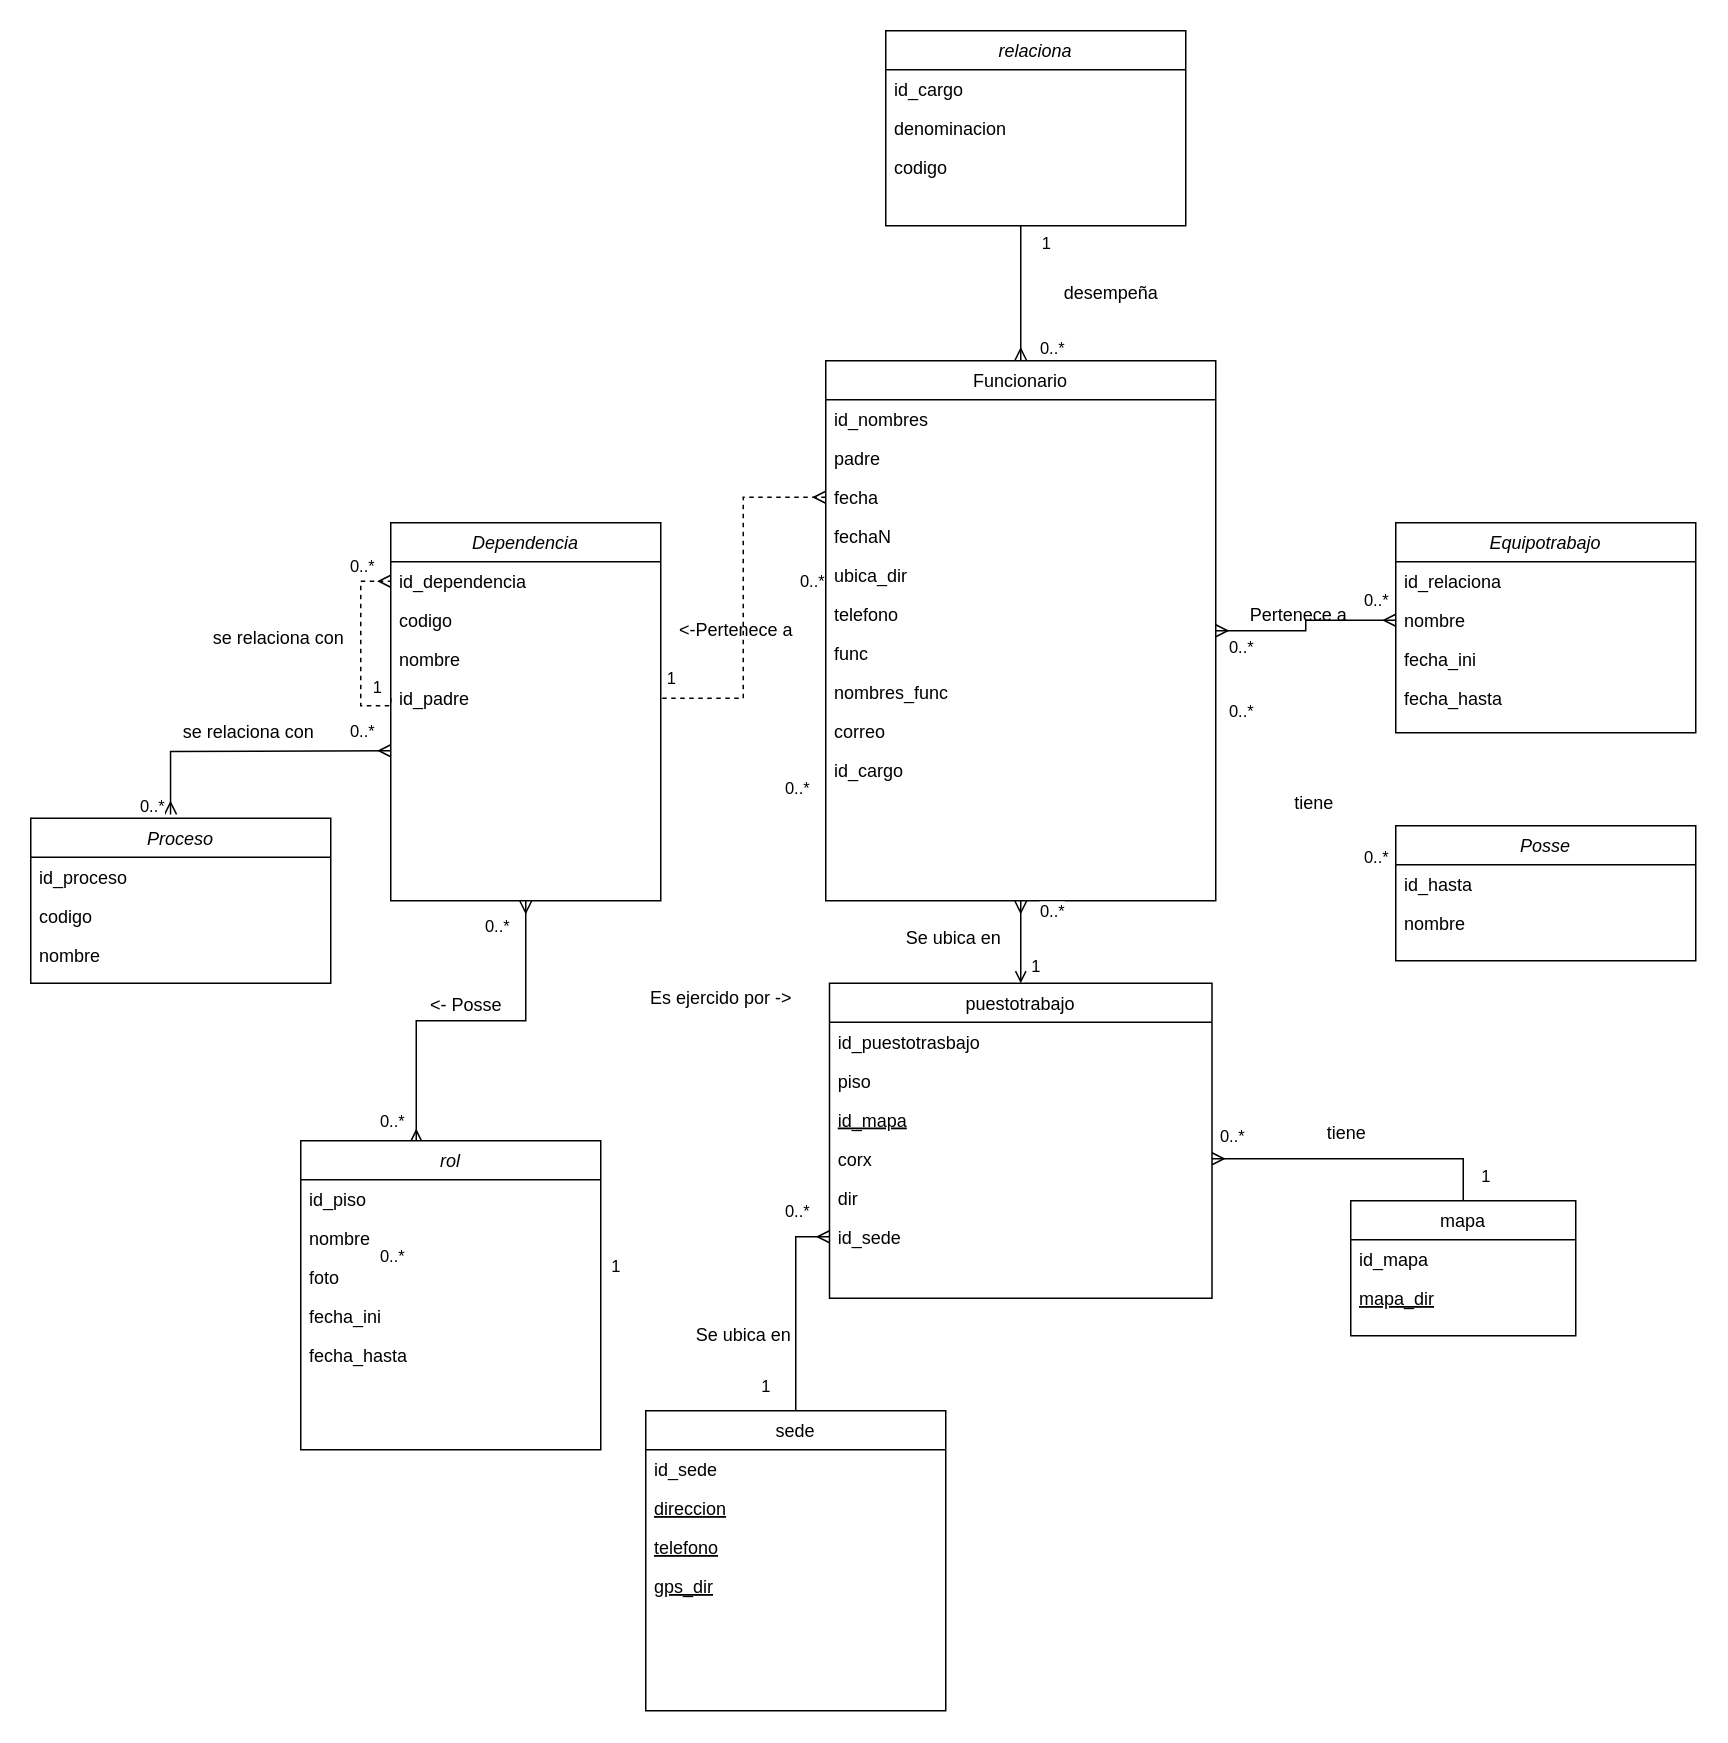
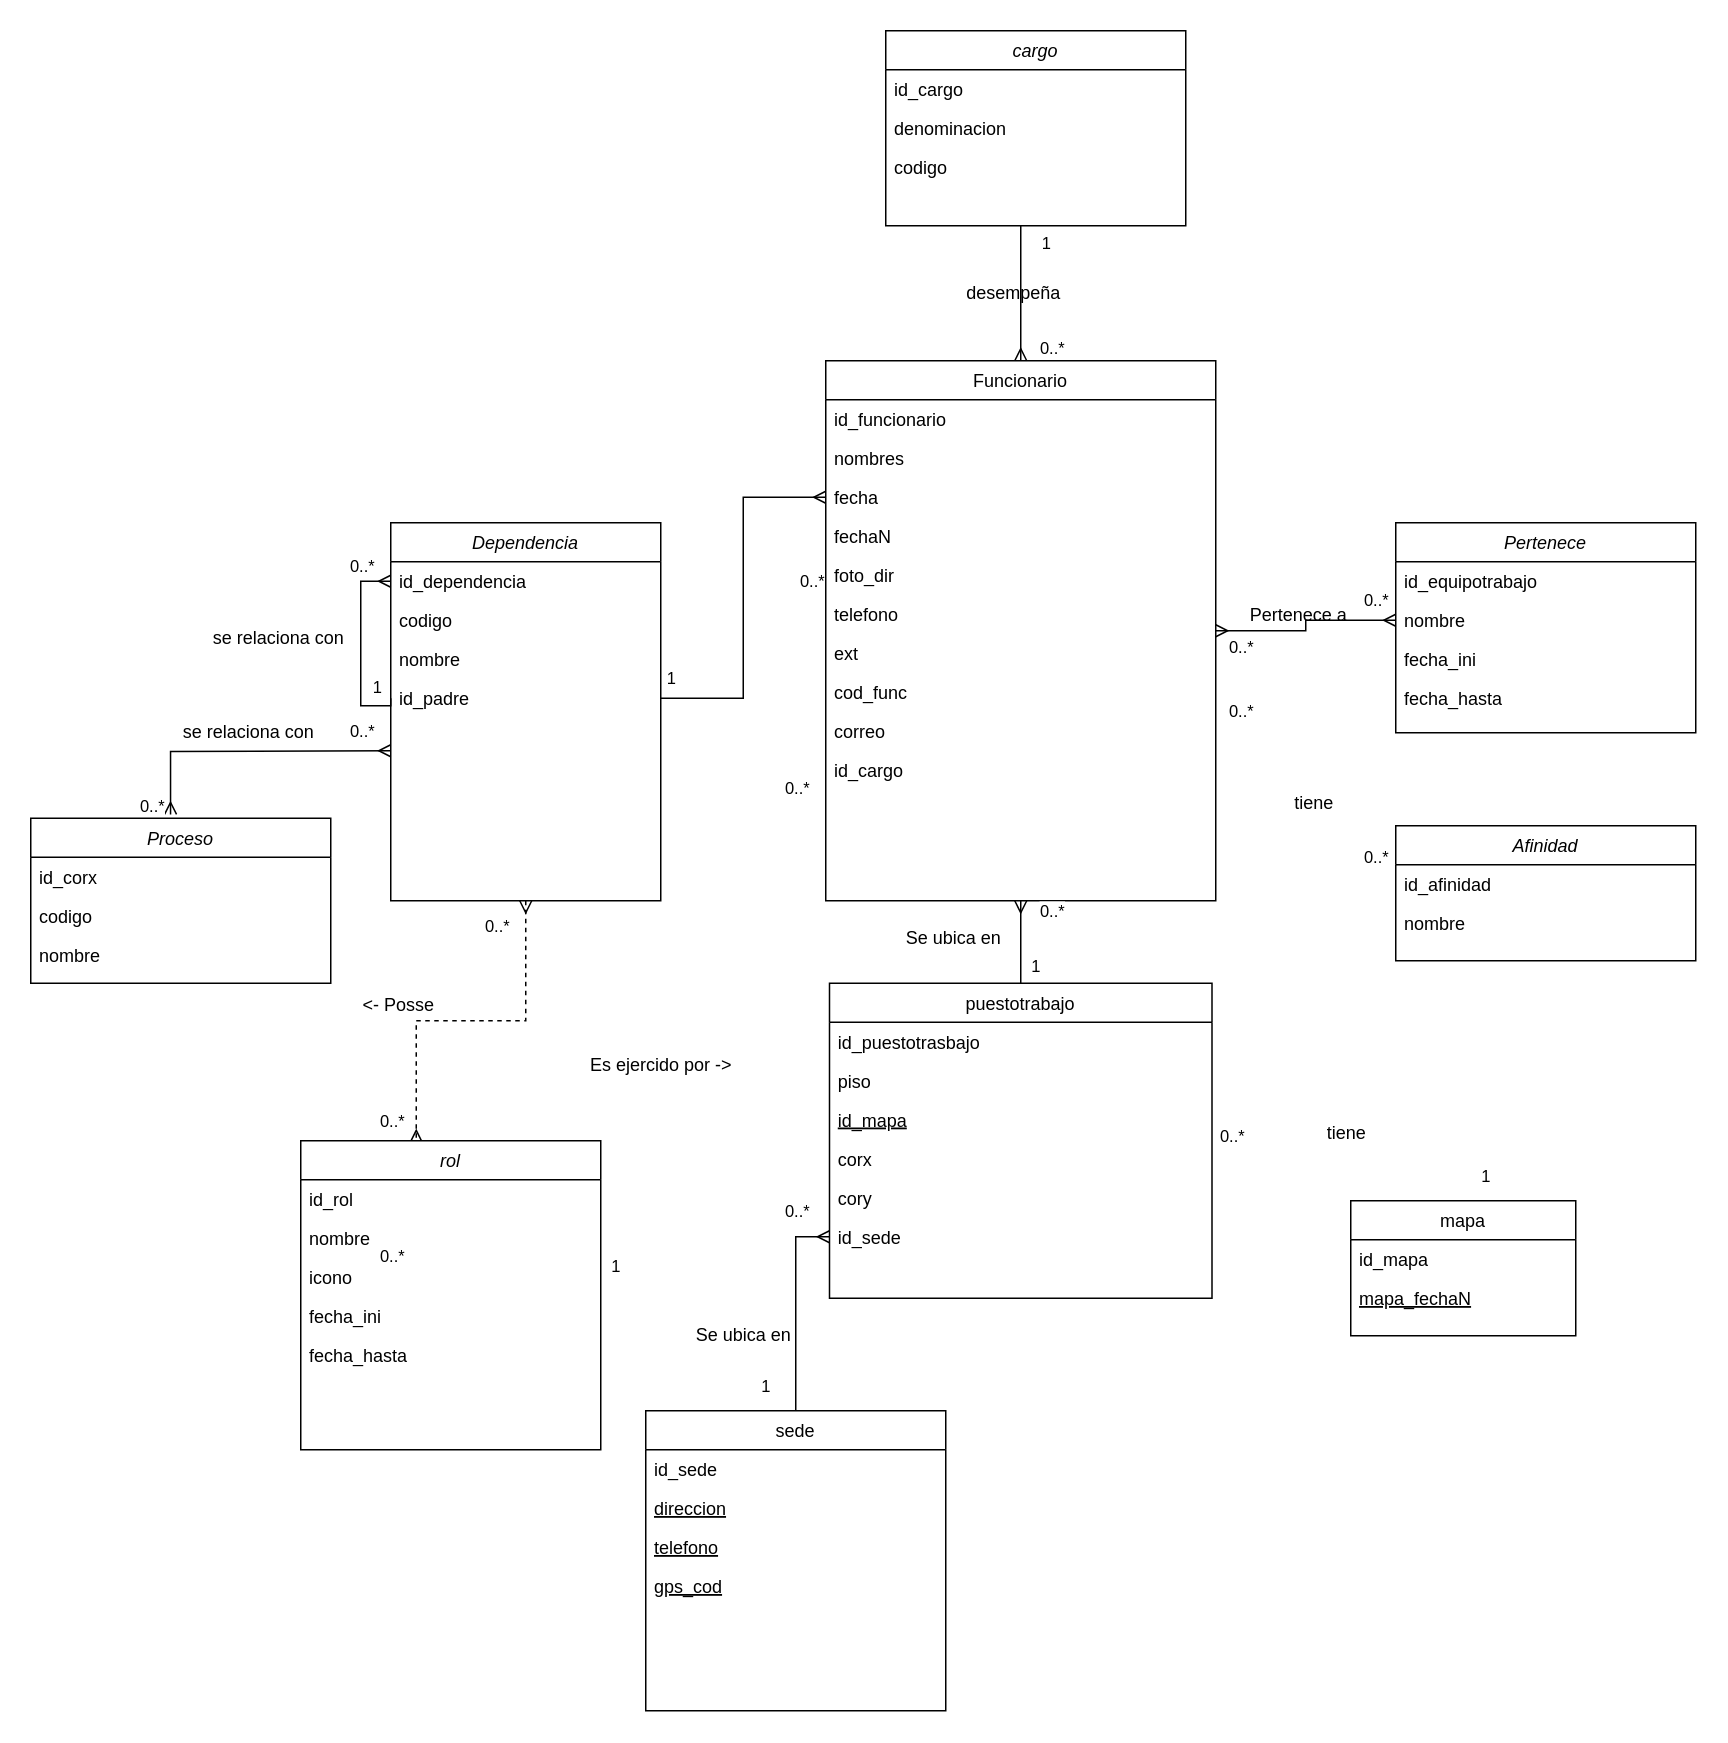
node "relaciona": label "relaciona" -> "cargo"
node "desempeña": moved (1111, 293) -> (1013, 293)
node "id_nombres": label "id_nombres" -> "id_funcionario"
node "padre": label "padre" -> "nombres"
node "Equipotrabajo": label "Equipotrabajo" -> "Pertenece"
node "ubica_dir": label "ubica_dir" -> "foto_dir"
node "id_relaciona": label "id_relaciona" -> "id_equipotrabajo"
edge "id_padre" -> "fecha": style dashed -> solid
node "<-Pertenece a": removed
edge "id_padre" -> "id_dependencia": style dashed -> solid
node "func": label "func" -> "ext"
node "nombres_func": label "nombres_func" -> "cod_func"
node "Posse": label "Posse" -> "Afinidad"
node "id_proceso": label "id_proceso" -> "id_corx"
node "id_hasta": label "id_hasta" -> "id_afinidad"
edge "Funcionario" -- "puestotrabajo": arrowhead open -> none
node "Es ejercido por ->": moved (721, 998) -> (661, 1066)
node "<- Posse": moved (466, 1006) -> (398, 1006)
edge "Dependencia" -- "rol": style solid -> dashed
edge "mapa" -> "corx": removed
node "dir": label "dir" -> "cory"
node "id_piso": label "id_piso" -> "id_rol"
node "foto": label "foto" -> "icono"
node "mapa_dir": label "mapa_dir" -> "mapa_fechaN"
node "gps_dir": label "gps_dir" -> "gps_cod"
